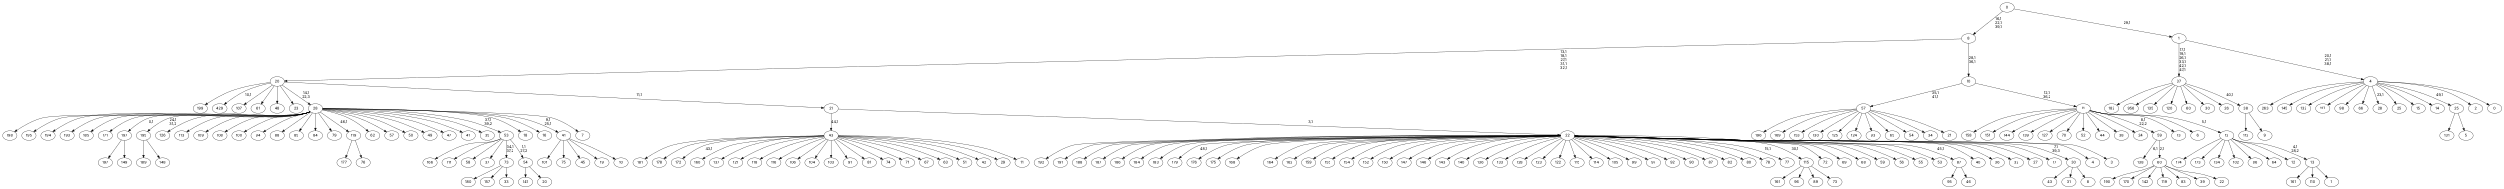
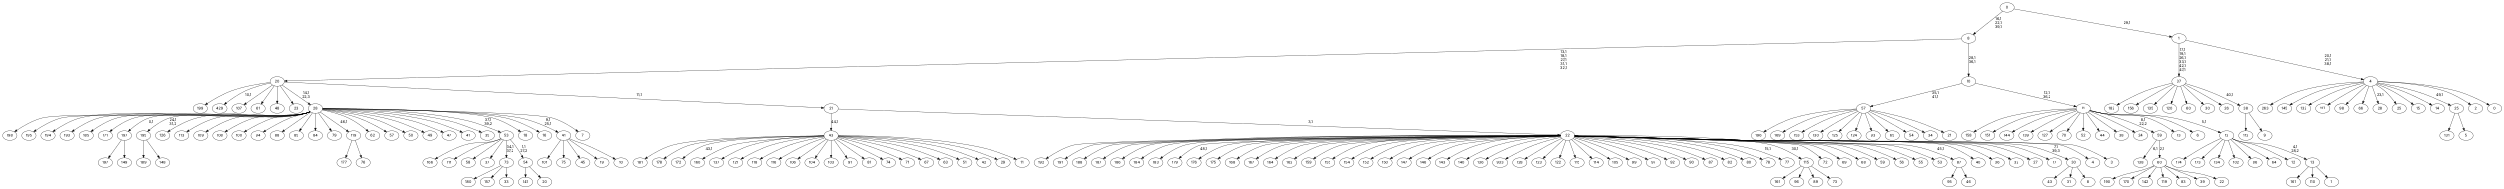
node "956": label "956" -> "156"
node "167": added
node "133": label "133" -> "933"
